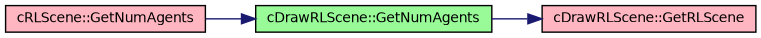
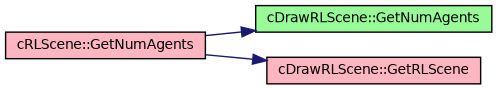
edge "cDrawRLScene::GetNumAgents" -> "cDrawRLScene::GetRLScene": now "cRLScene::GetNumAgents" -> "cDrawRLScene::GetRLScene"
